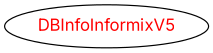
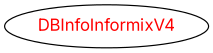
node "DBInfoInformixV5": label "DBInfoInformixV5" -> "DBInfoInformixV4"
